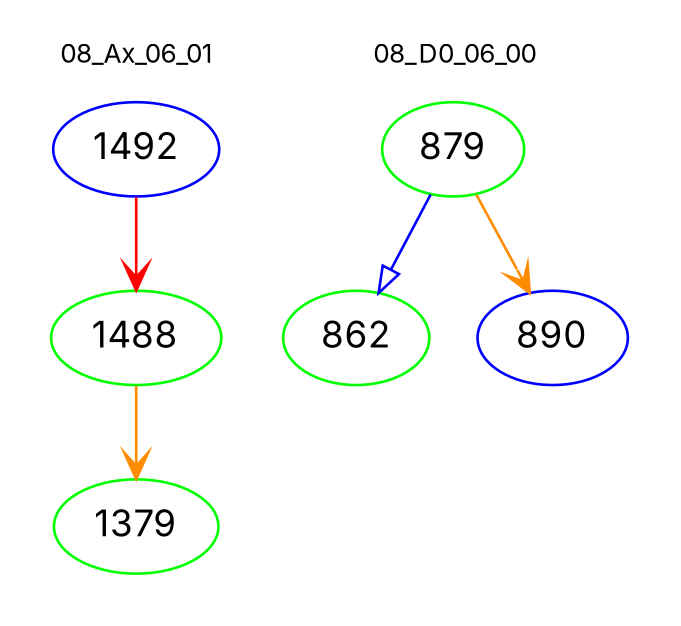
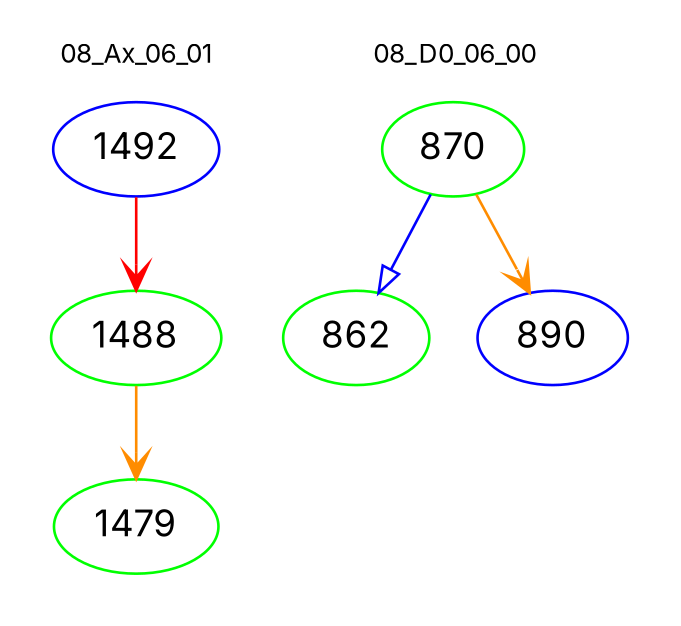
node "879": label "879" -> "870"
node "1379": label "1379" -> "1479"
